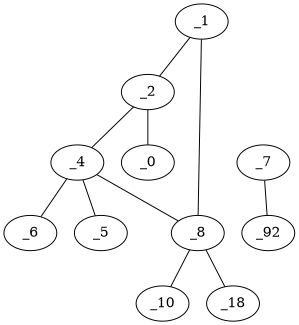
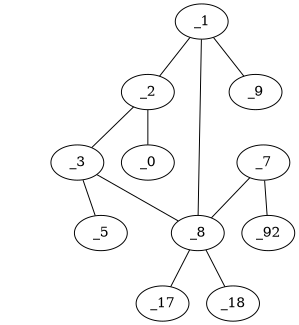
node "_9": added
node "_4": label "_4" -> "_3"
edge "_7" -- "_8": added
node "_6": removed
node "_10": label "_10" -> "_17"
